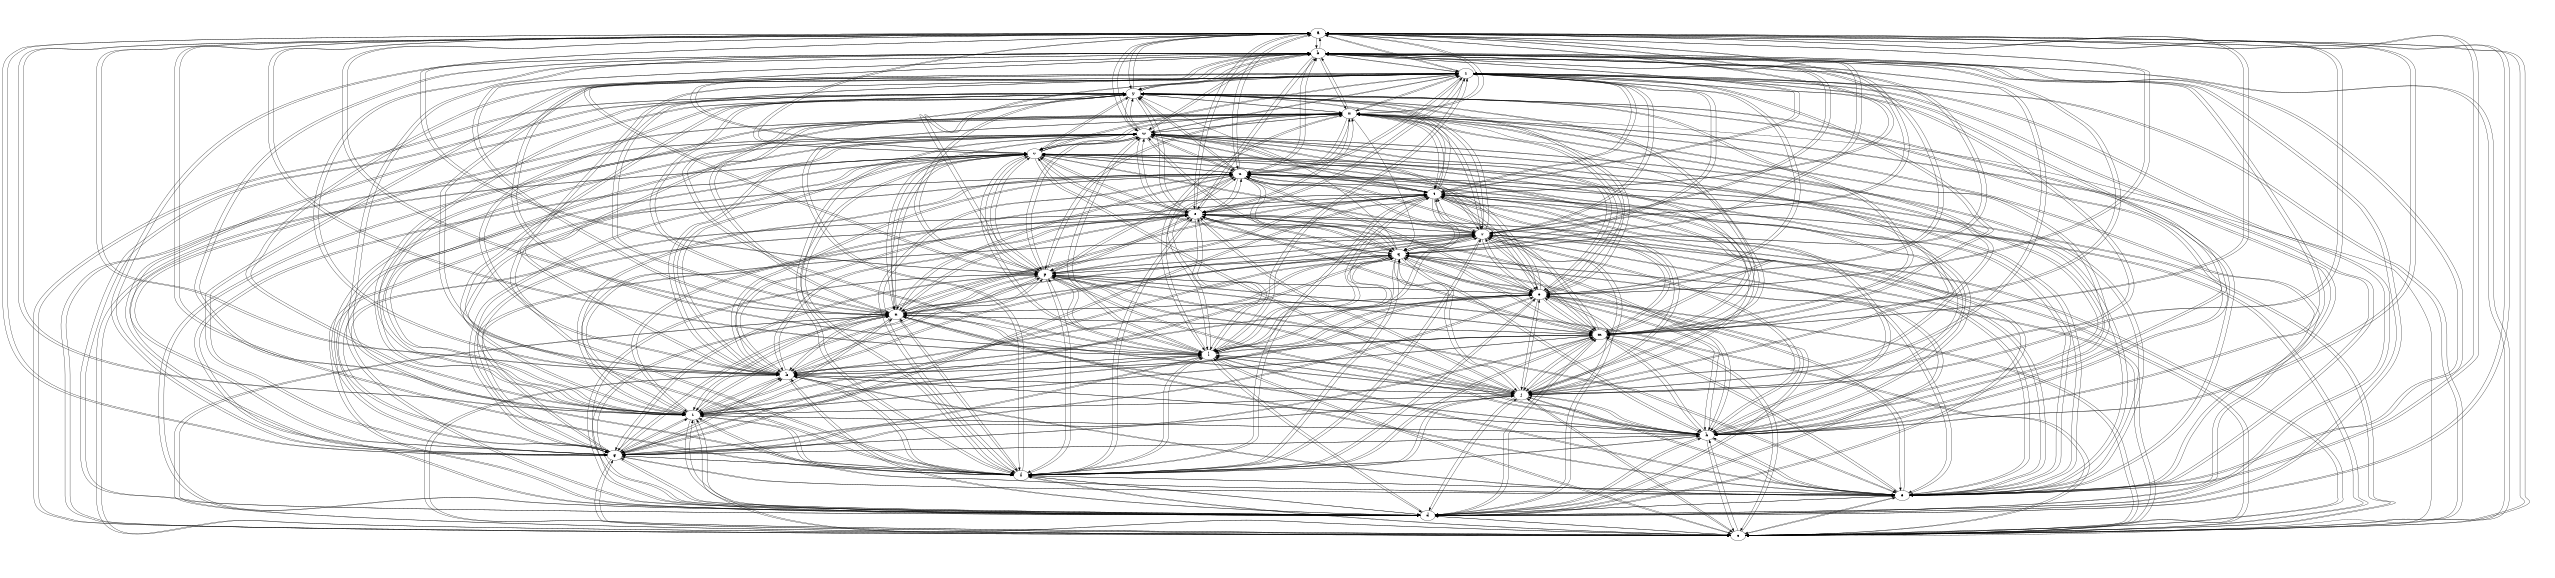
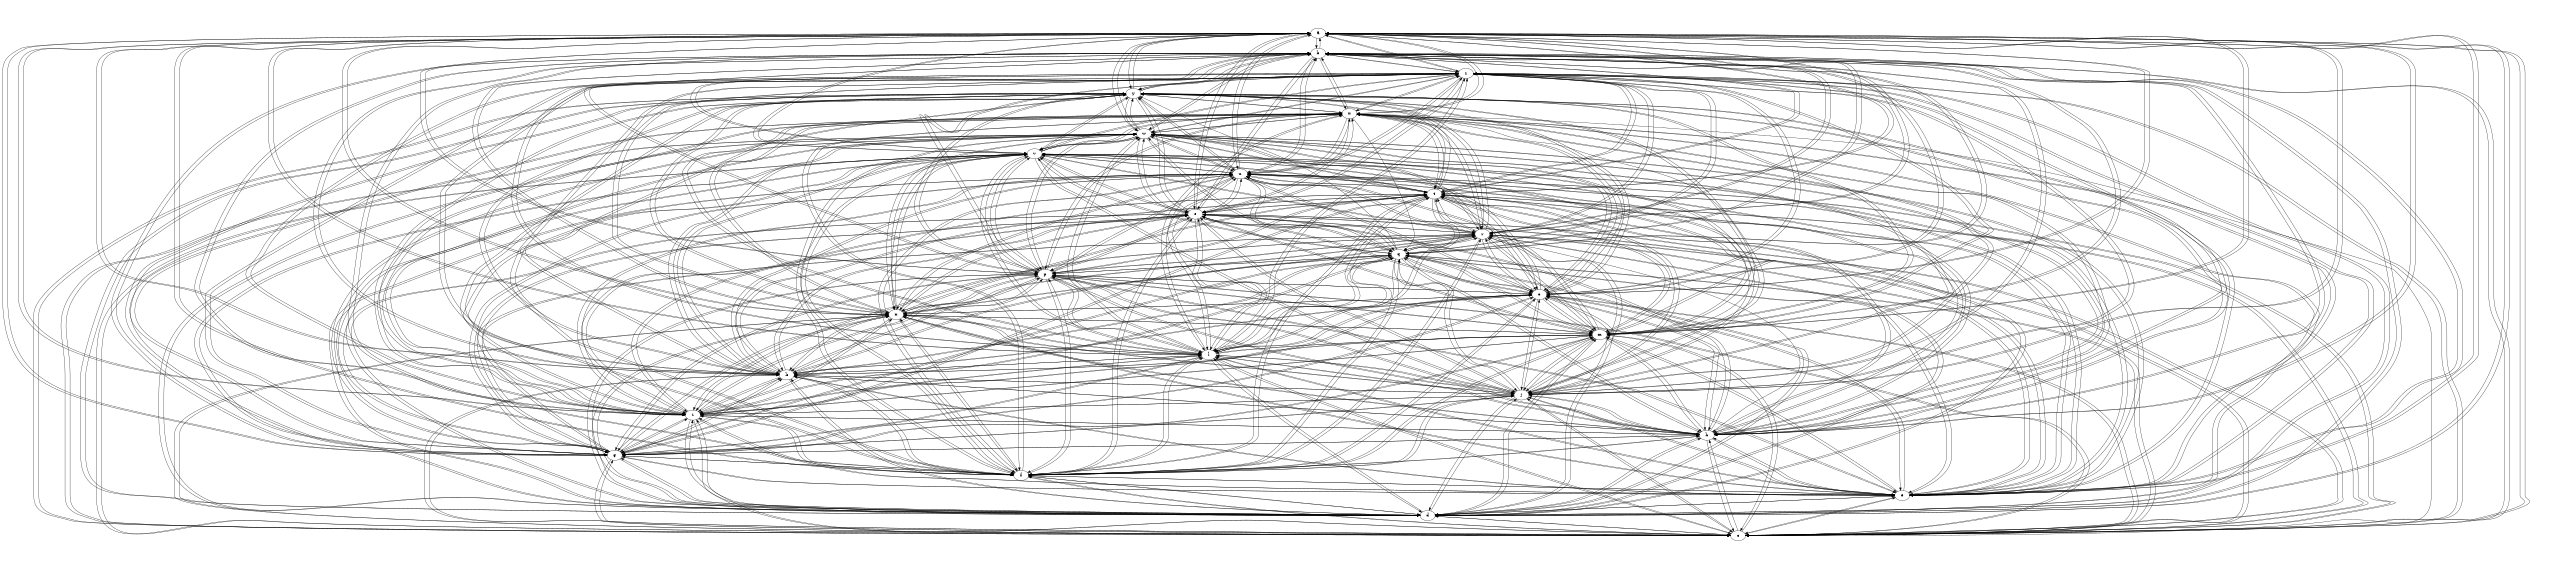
edge "r" -> "h": removed
edge "n" -> "l": added
